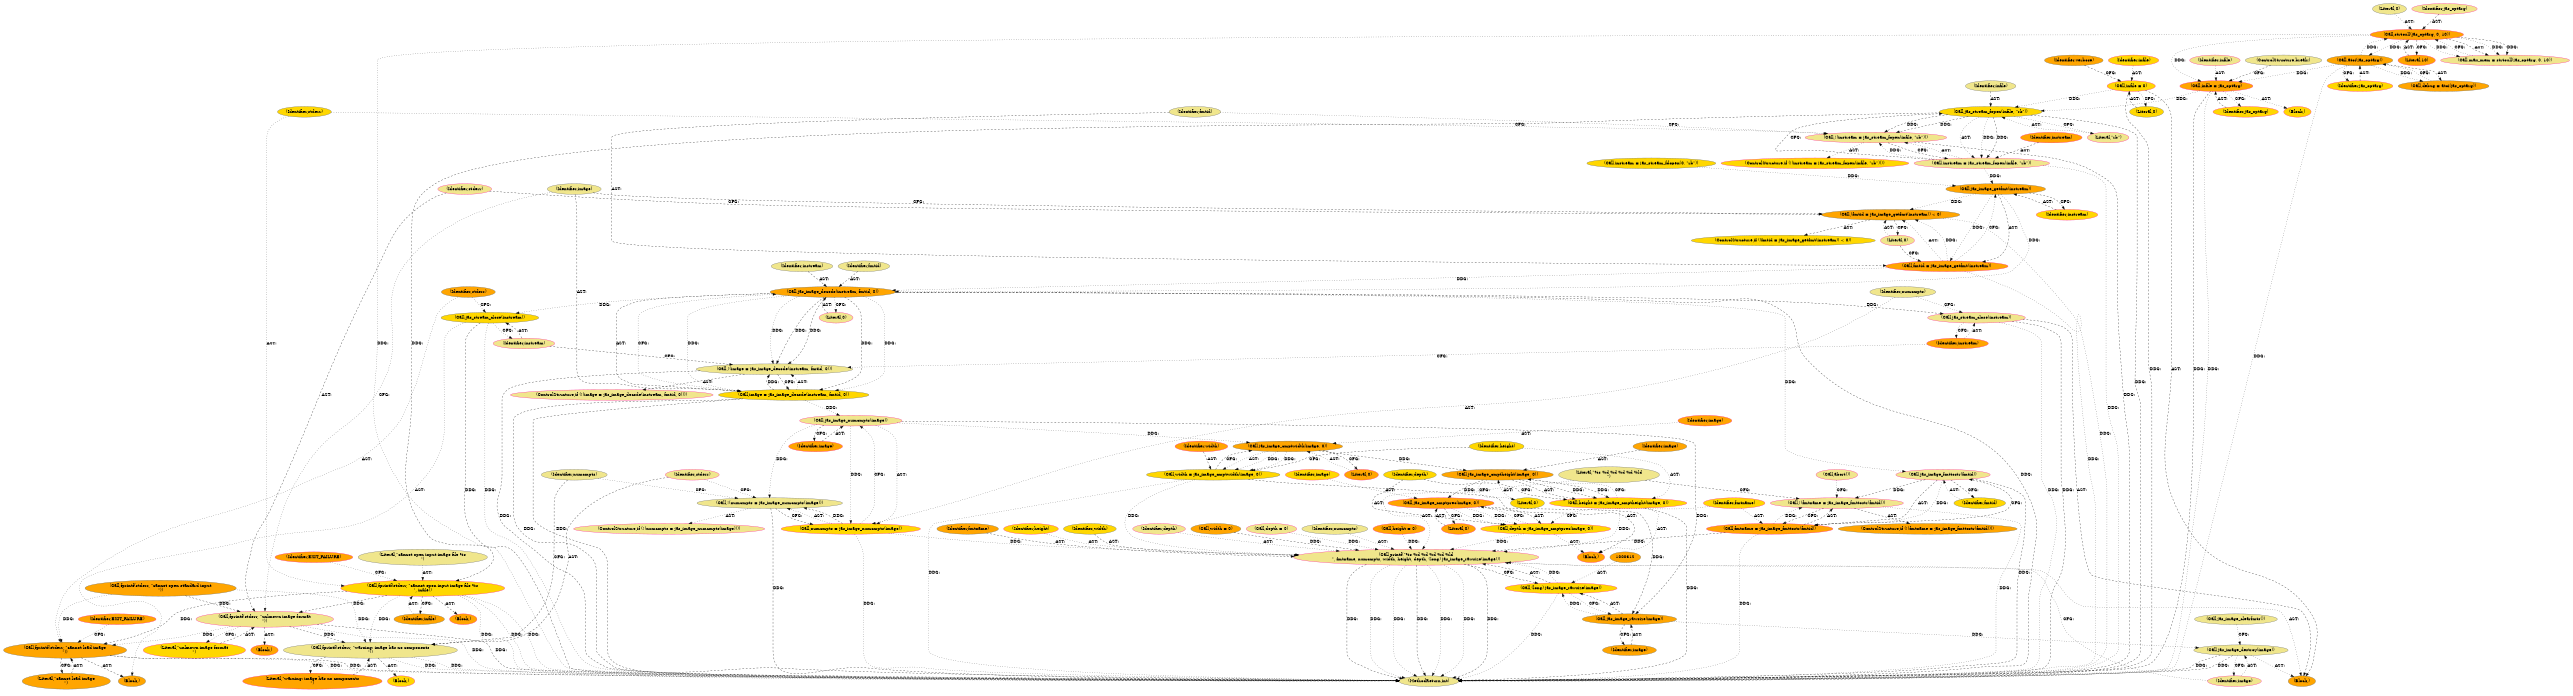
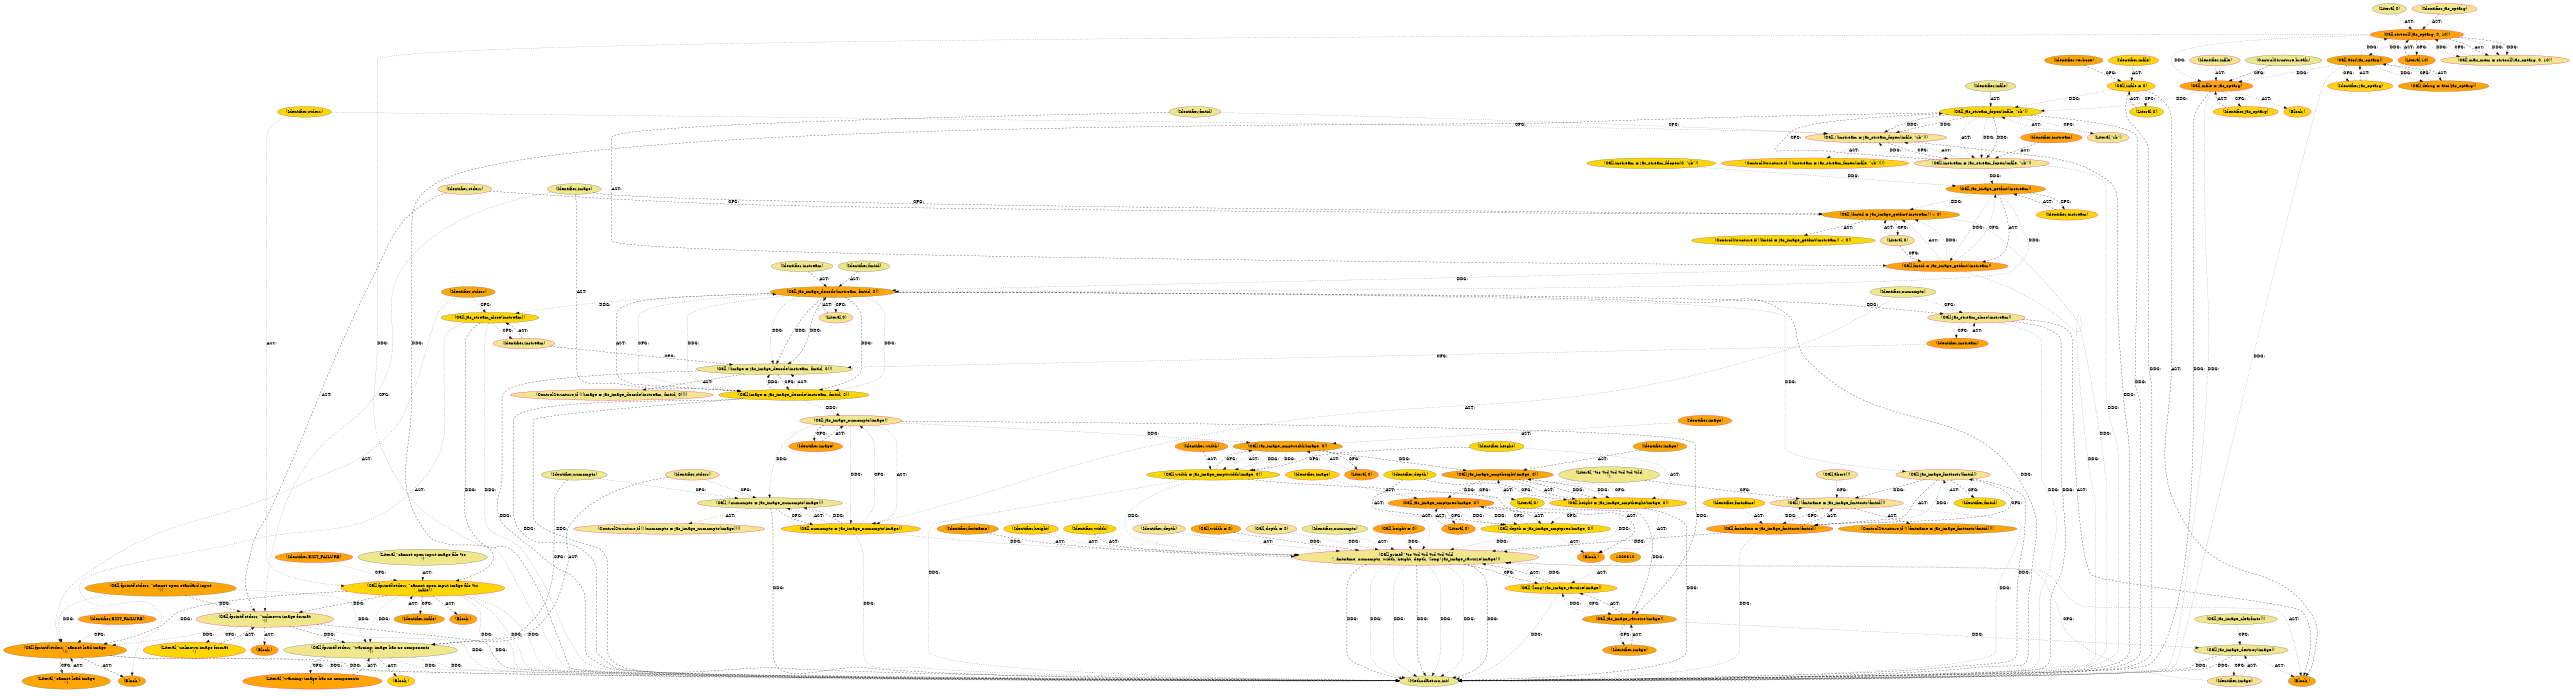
node "(Call,depth = jas_image_cmptprec(image, 0))": color deeppink -> gray40
